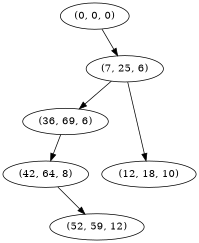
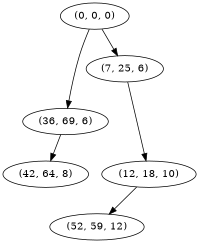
edge "(7, 25, 6)" -> "(36, 69, 6)": now "(0, 0, 0)" -> "(36, 69, 6)"
edge "(42, 64, 8)" -> "(52, 59, 12)": now "(12, 18, 10)" -> "(52, 59, 12)"
